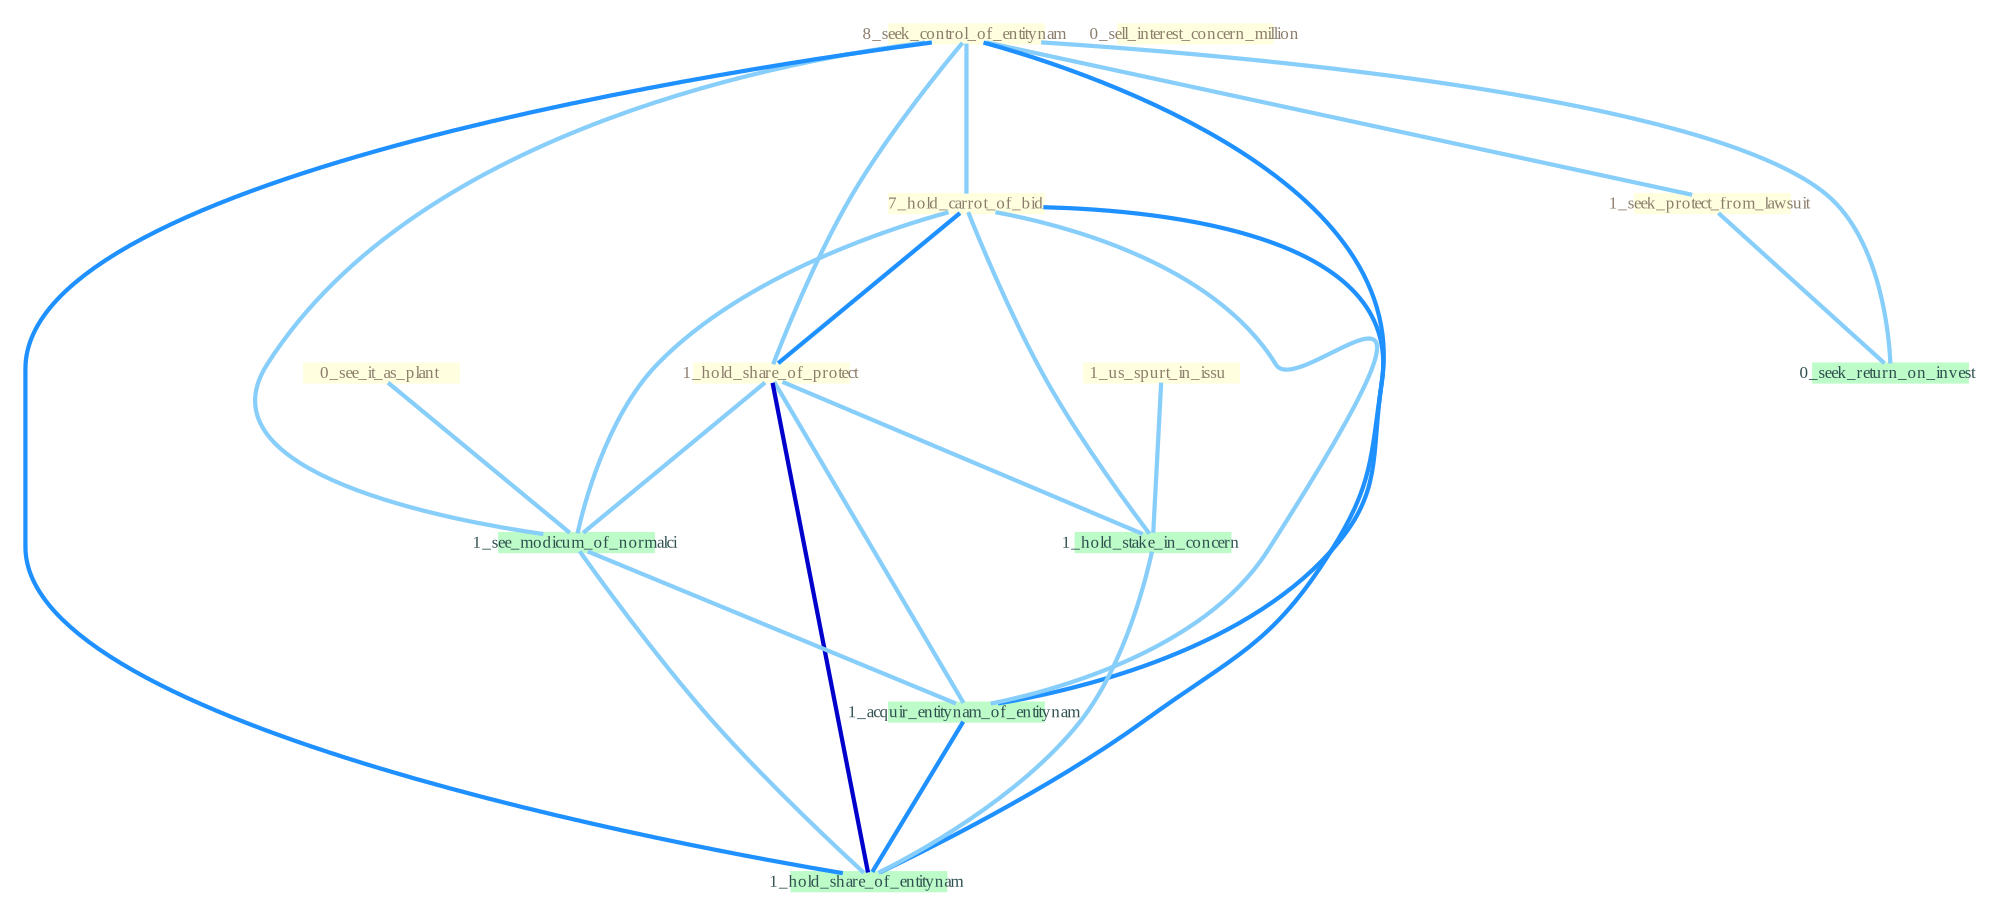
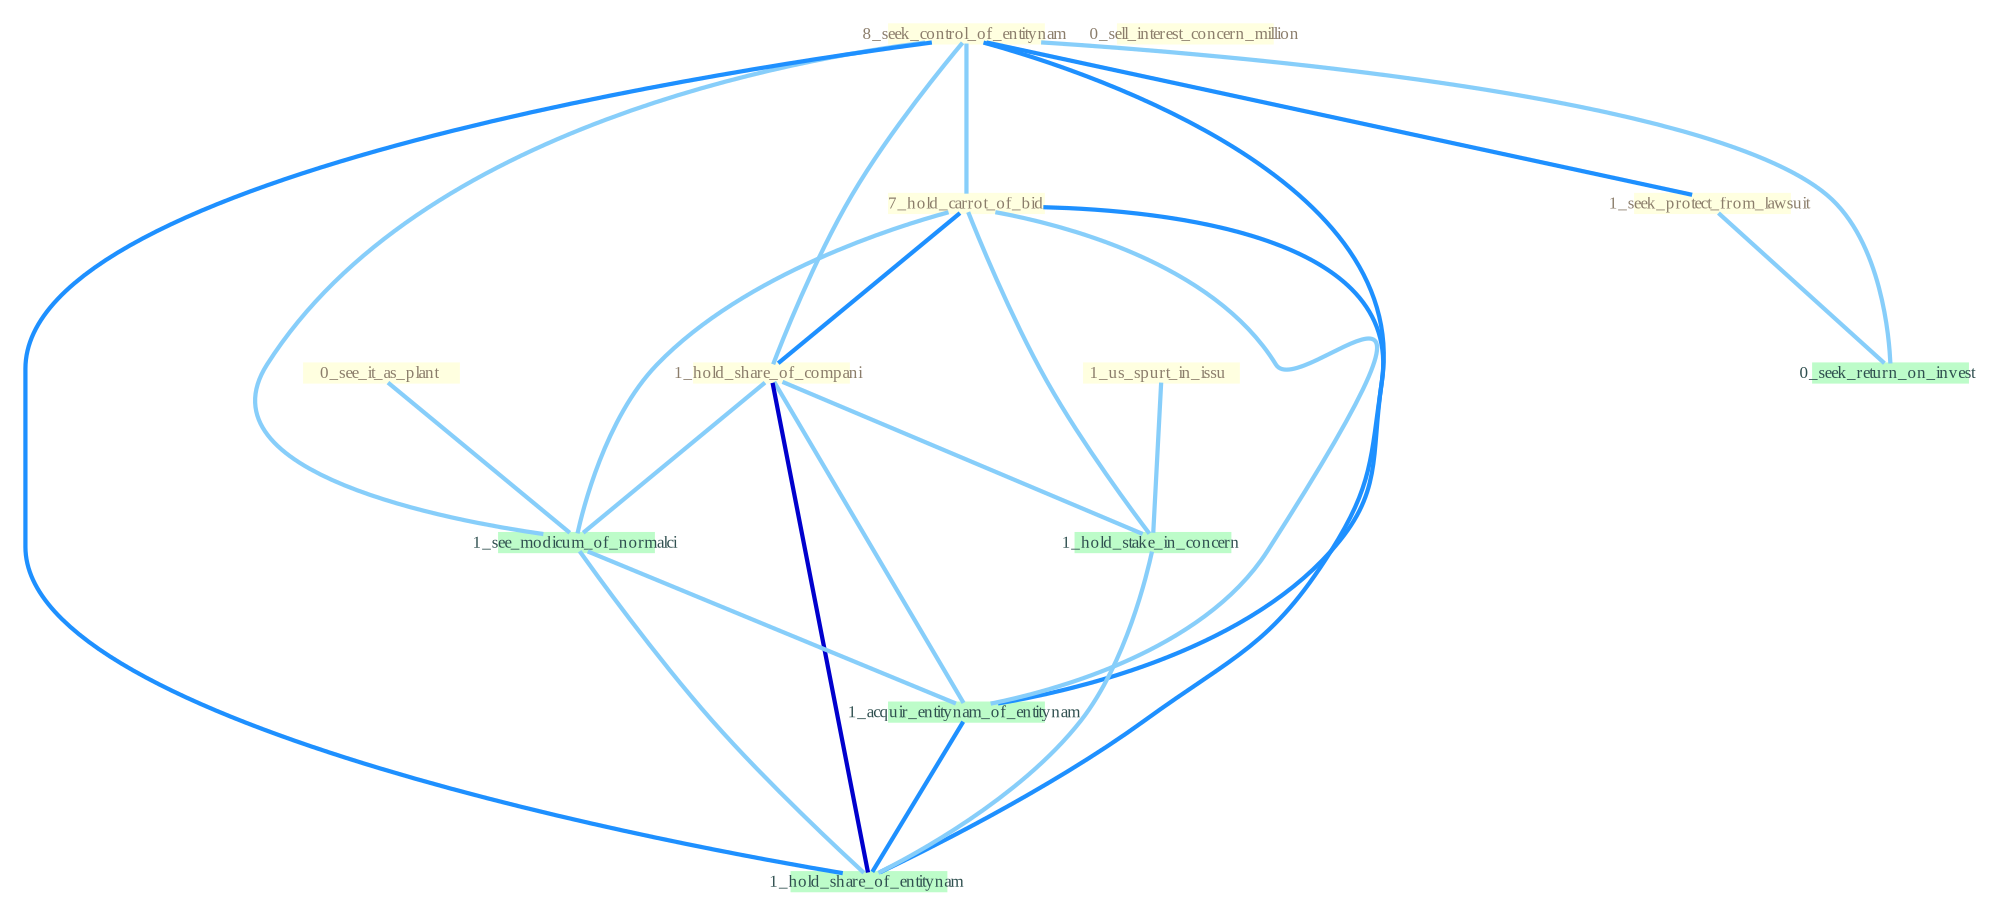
edge "8_seek_control_of_entitynam" -- "1_seek_protect_from_lawsuit": color #87cefa -> #1e90ff
node "1_hold_share_of_protect": label "1_hold_share_of_protect" -> "1_hold_share_of_compani"
